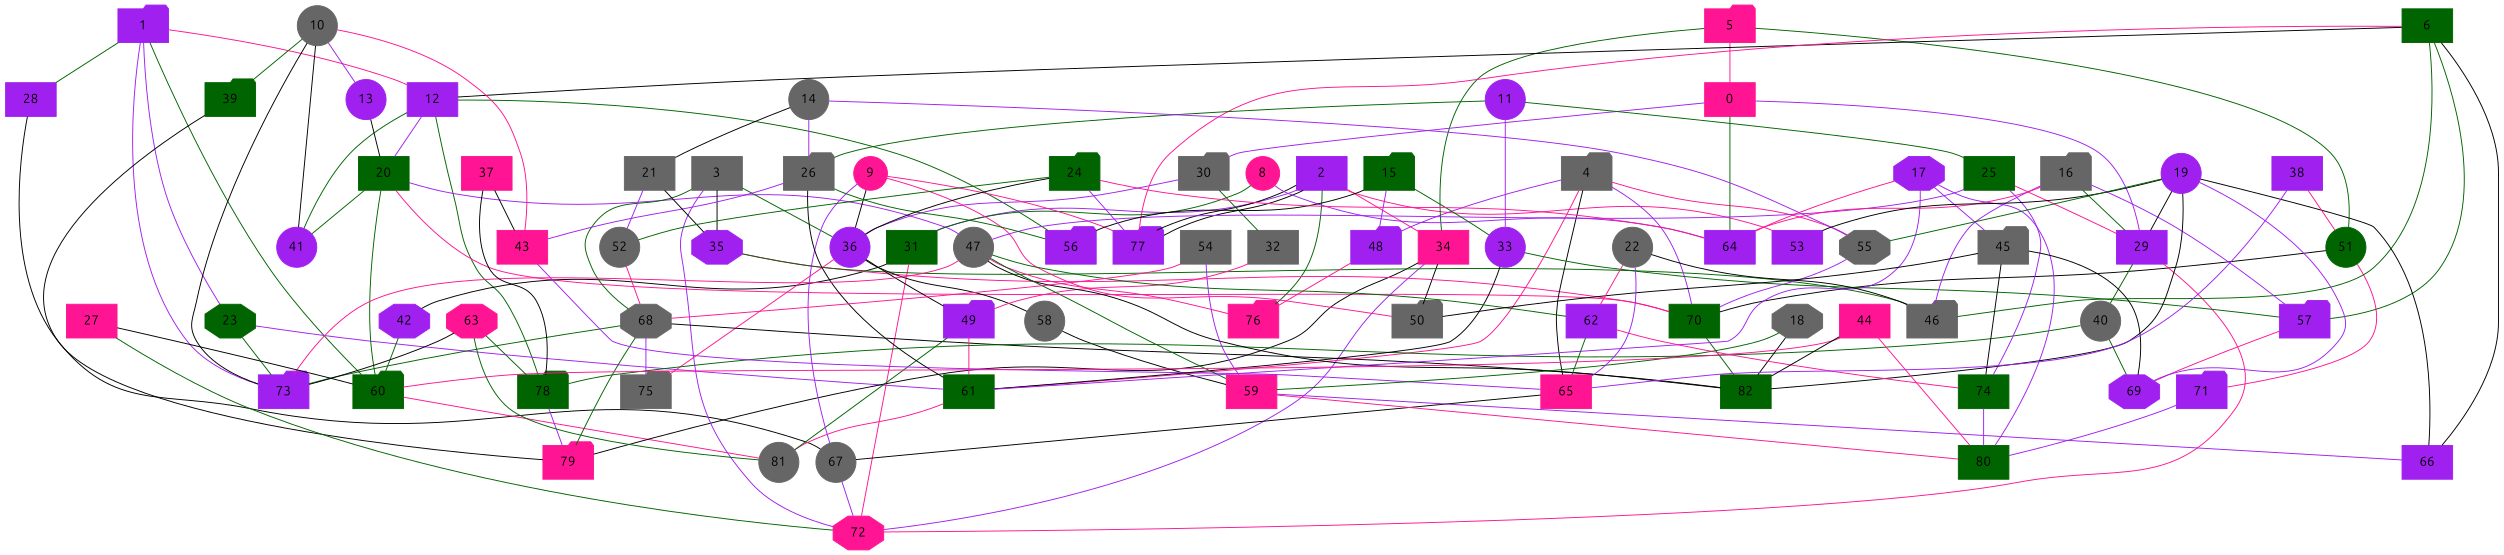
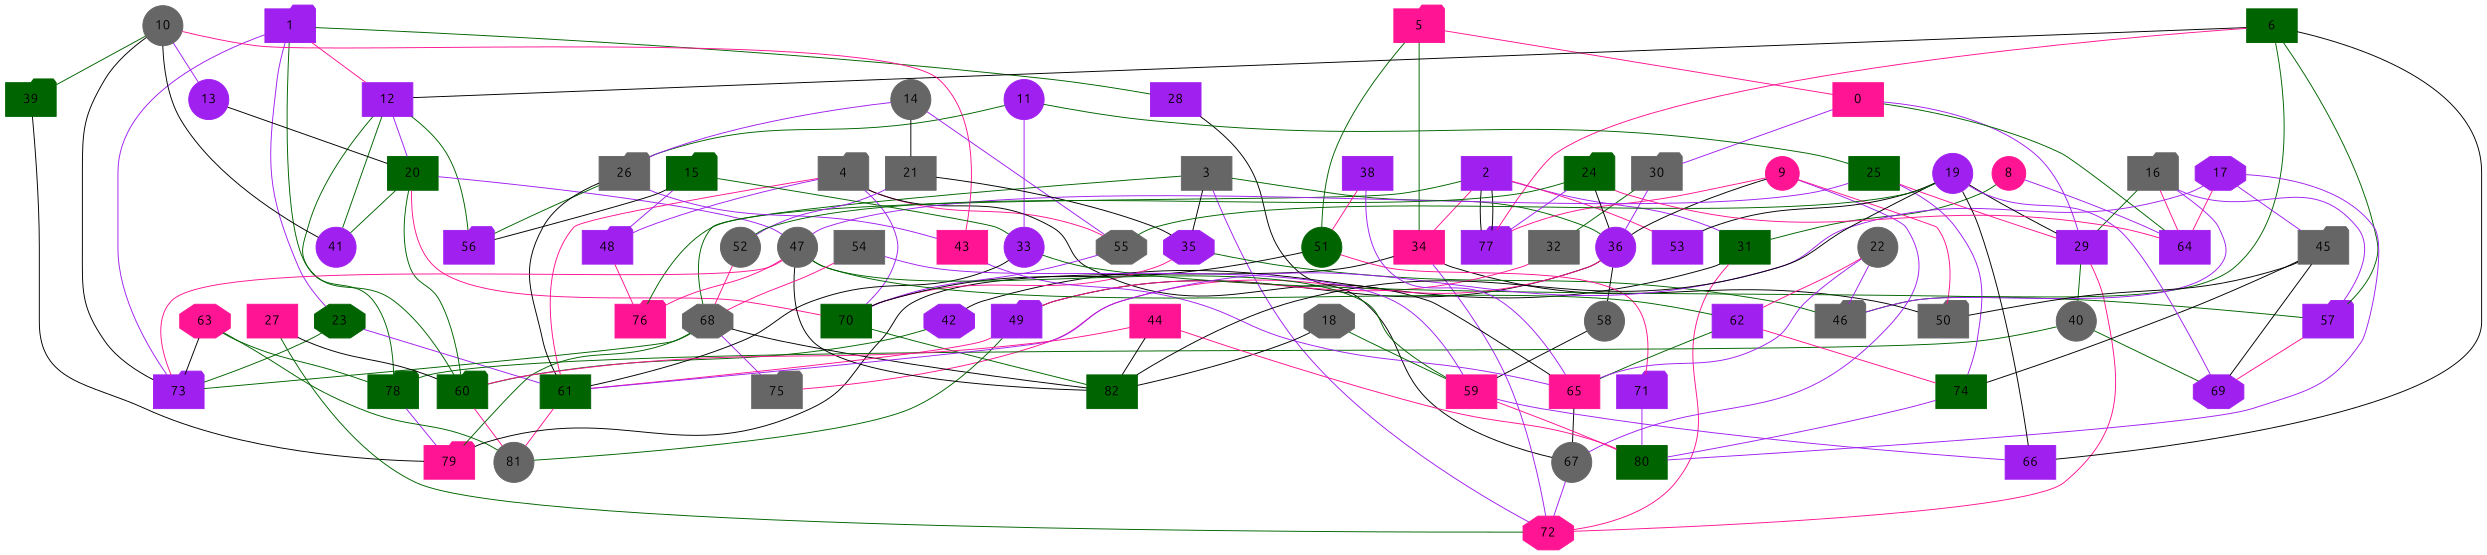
node "37": removed
edge "22" -- "46": color black -> purple
